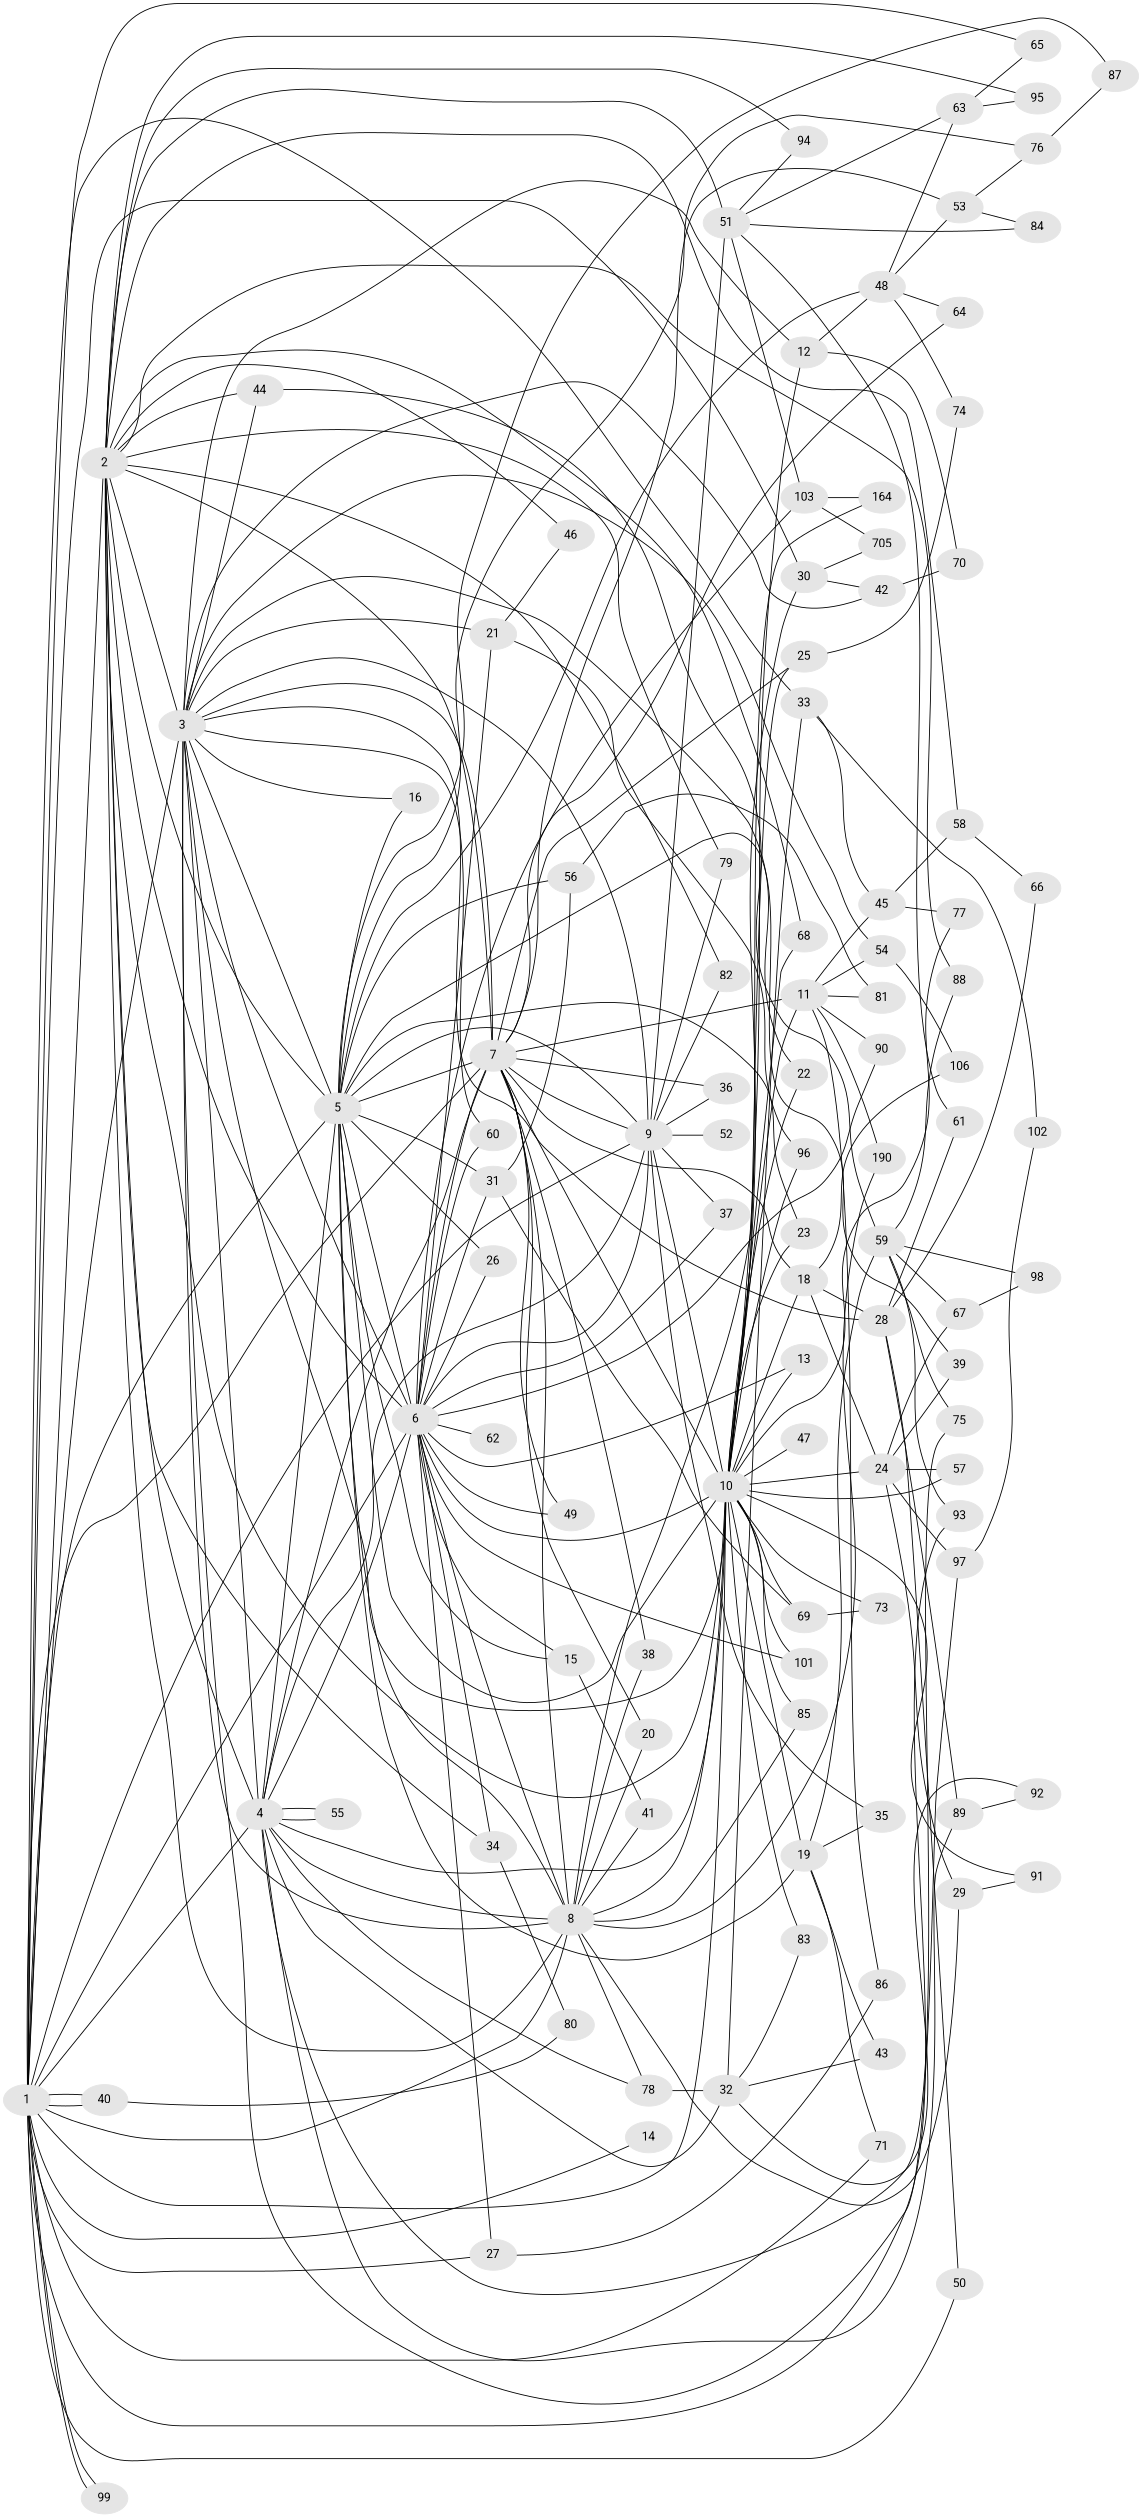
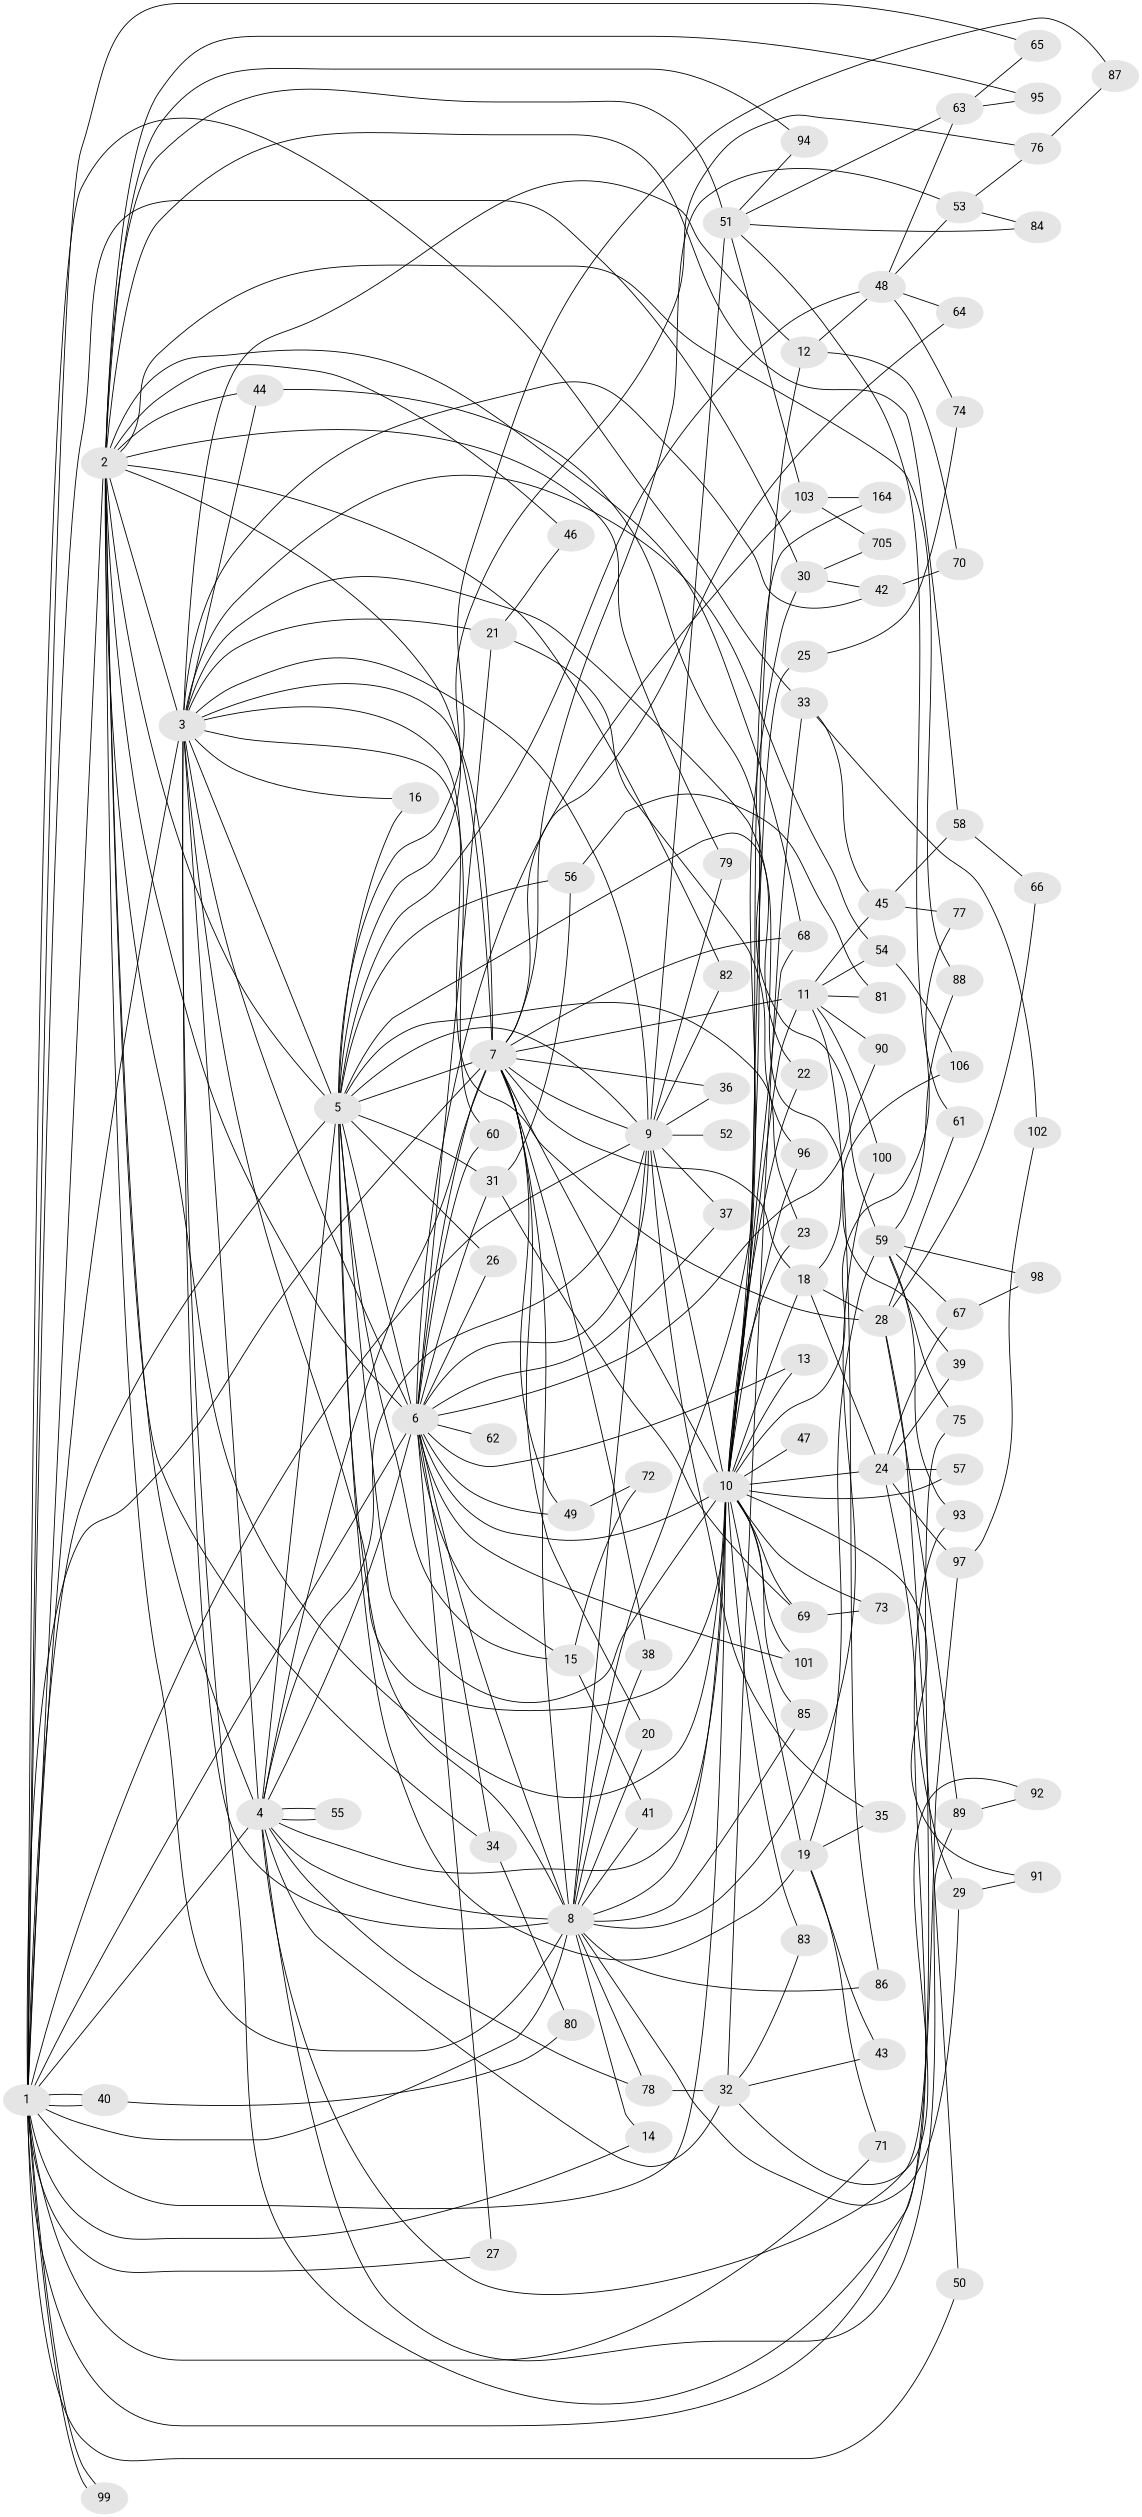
edge "25" -- "7": now "68" -- "7"
node "190": label "190" -> "100"
node "72": added
edge "9" -- "8": added
edge "8" -- "14": added
edge "86" -- "27": now "86" -- "8"
